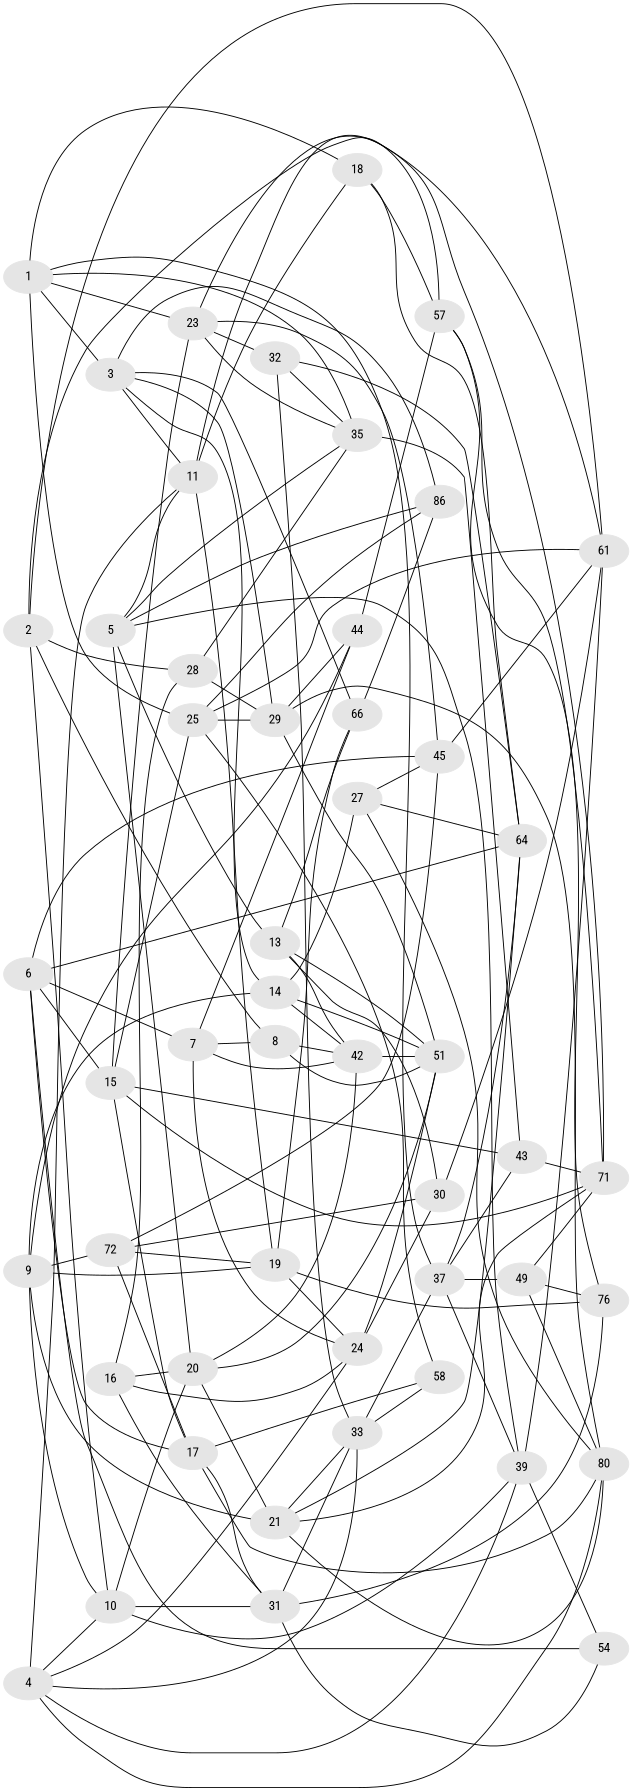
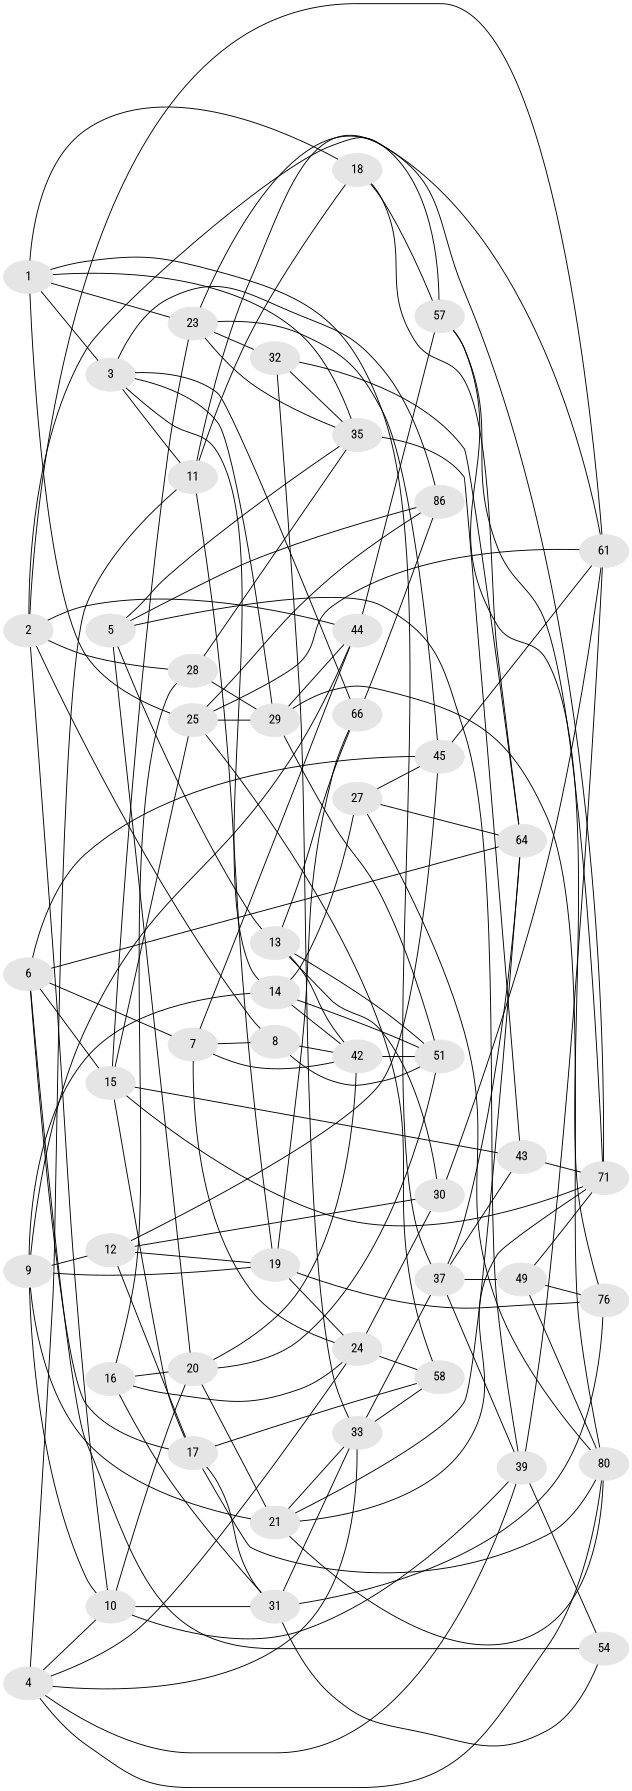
edge "11" -- "5": removed
edge "2" -- "44": added
edge "51" -- "24": now "58" -- "24"
node "72": label "72" -> "12"
